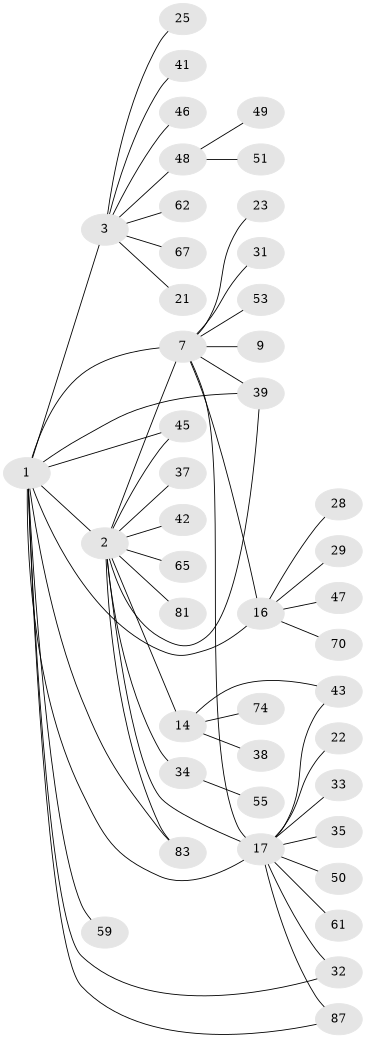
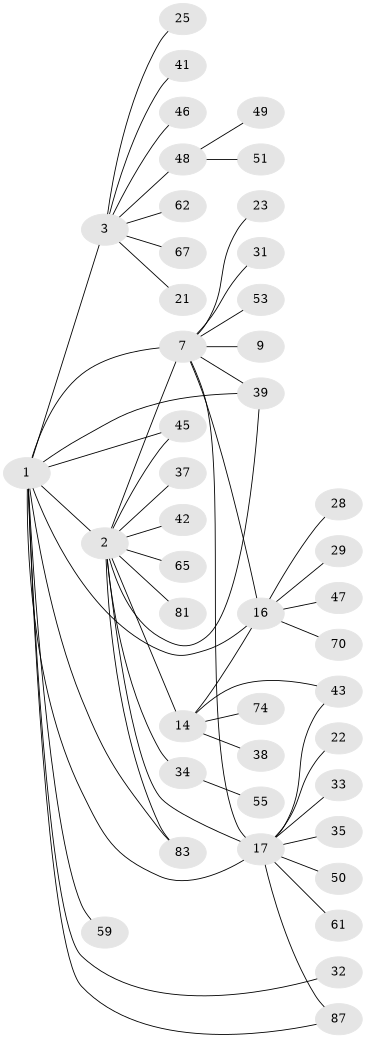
edge "16" -- "14": added
edge "17" -- "32": removed
